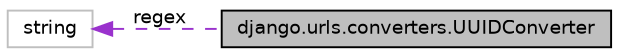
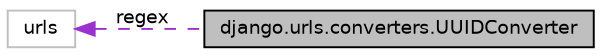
node "string": label "string" -> "urls"
